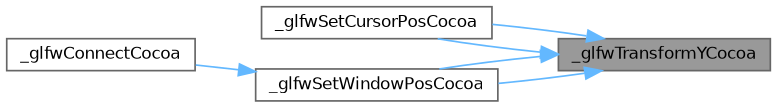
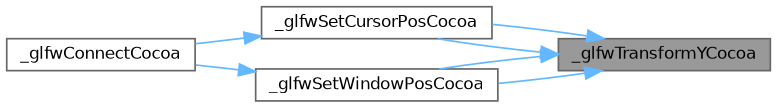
edge "_glfwConnectCocoa" -> "_glfwSetCursorPosCocoa": added
